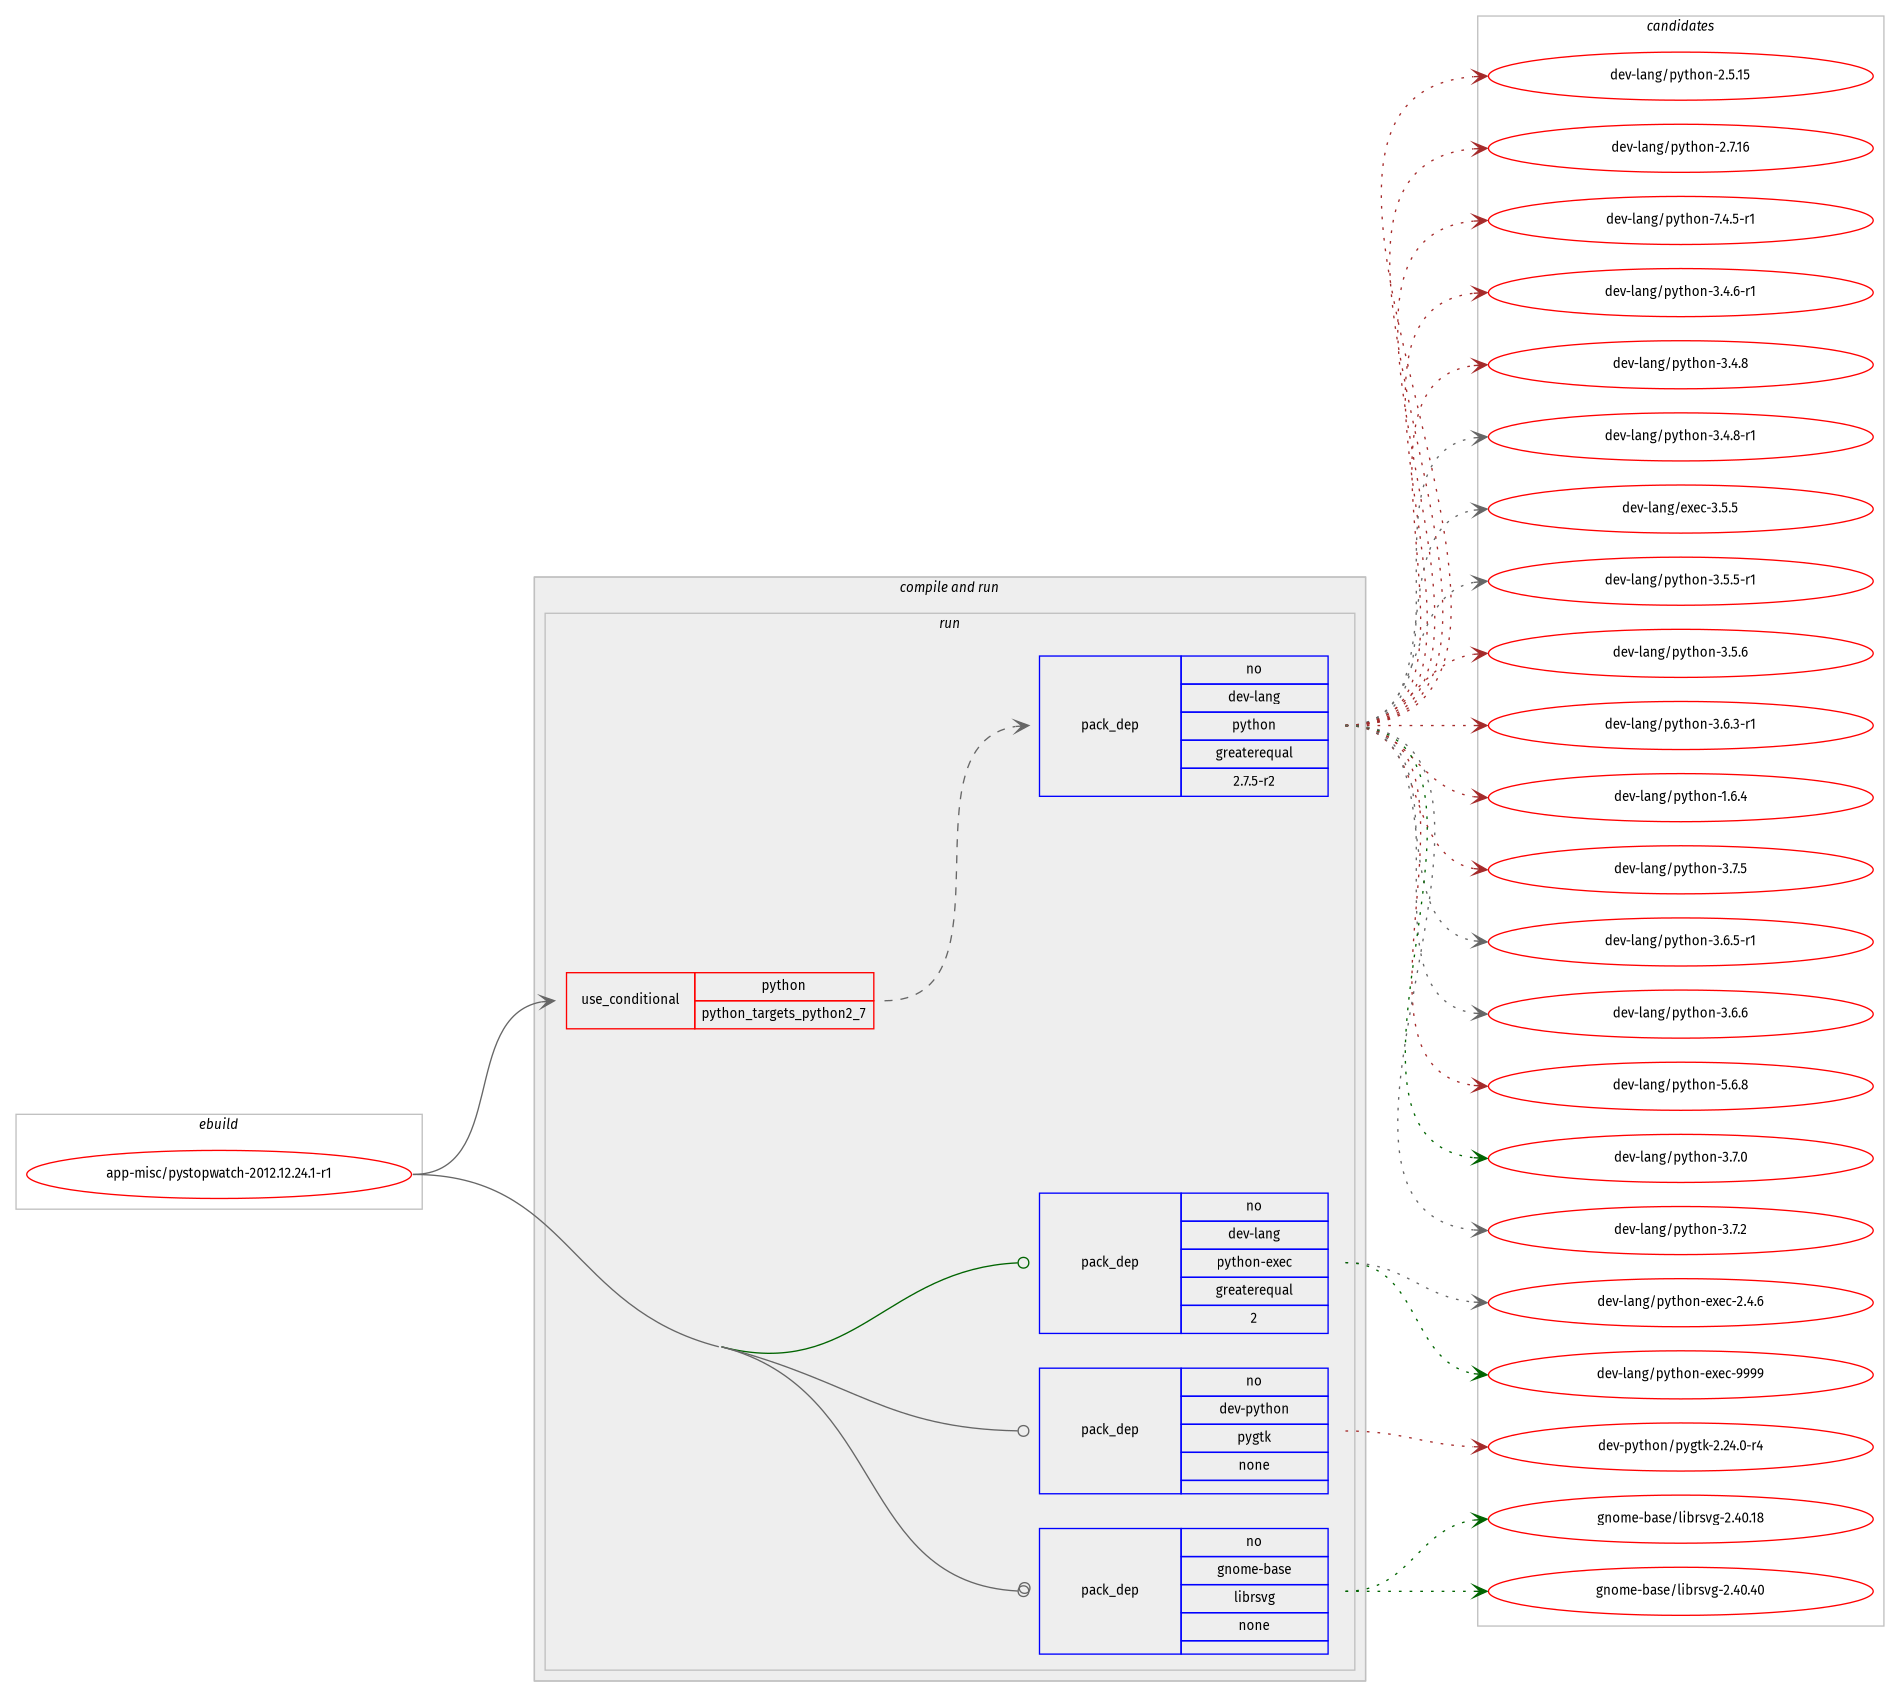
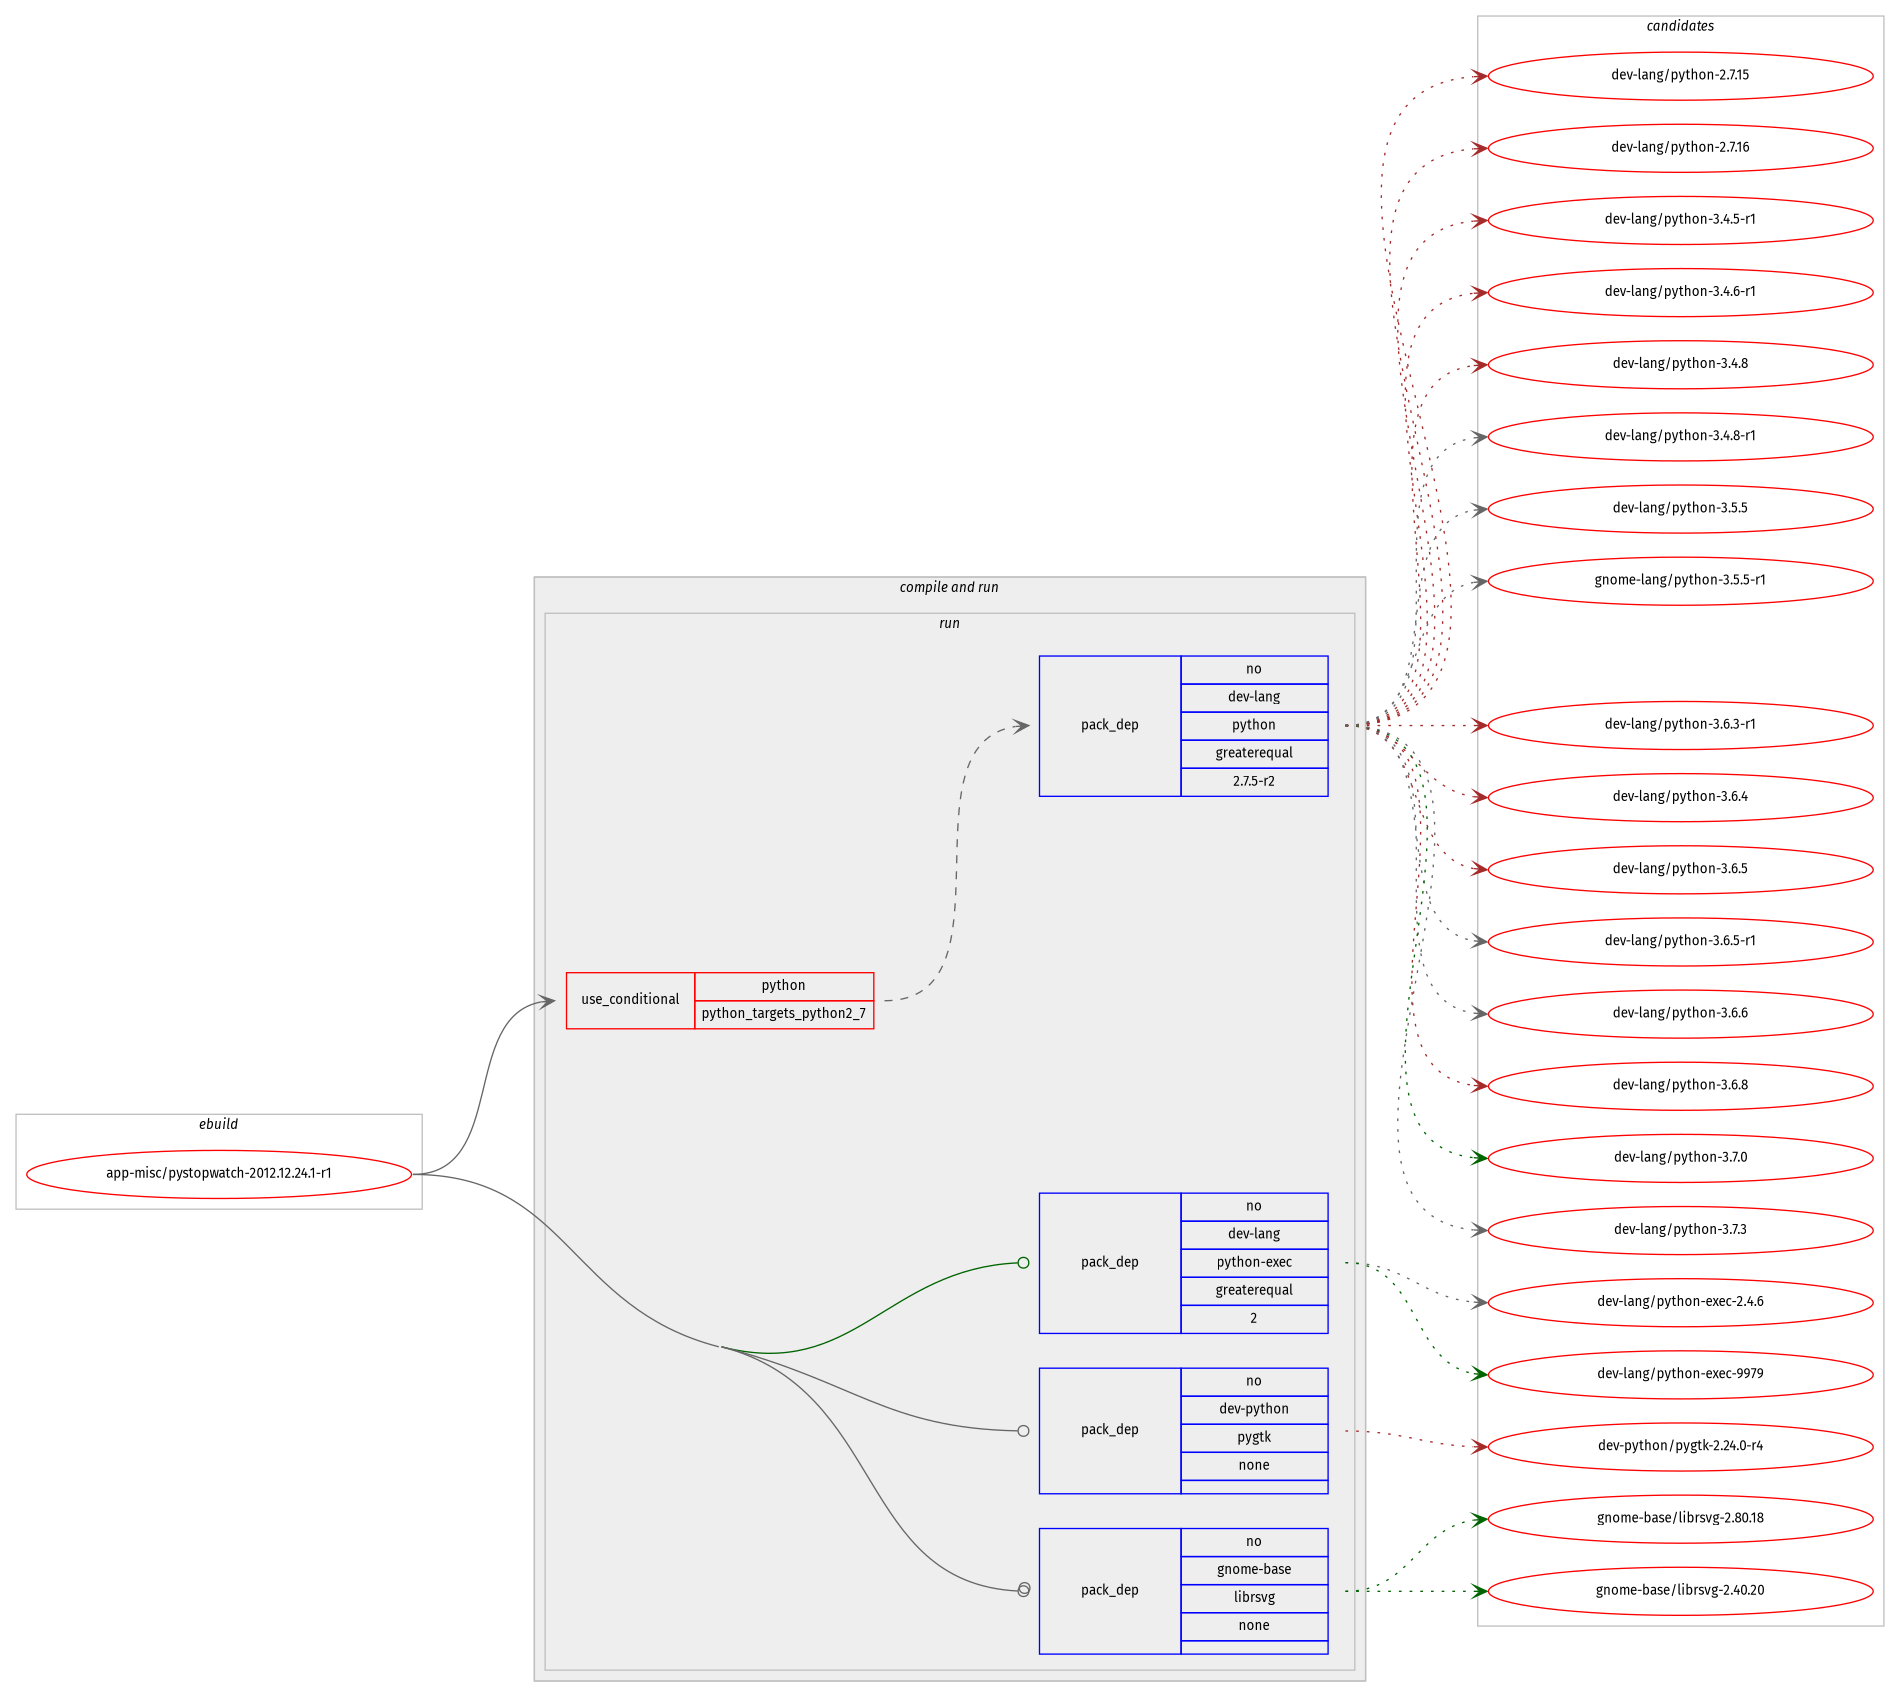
node "dev-lang/python-2.5.15": label "dev-lang/python-2.5.15" -> "dev-lang/python-2.7.15"
node "dev-lang/python-7.4.5-r1": label "dev-lang/python-7.4.5-r1" -> "dev-lang/python-3.4.5-r1"
node "dev-lang/exec-3.5.5": label "dev-lang/exec-3.5.5" -> "dev-lang/python-3.5.5"
node "dev-lang/python-3.5.5-r1": label "dev-lang/python-3.5.5-r1" -> "gnome-lang/python-3.5.5-r1"
node "dev-lang/python-3.5.6": removed
node "dev-lang/python-1.6.4": label "dev-lang/python-1.6.4" -> "dev-lang/python-3.6.4"
node "dev-lang/python-3.7.5": label "dev-lang/python-3.7.5" -> "dev-lang/python-3.6.5"
node "dev-lang/python-5.6.8": label "dev-lang/python-5.6.8" -> "dev-lang/python-3.6.8"
node "dev-lang/python-3.7.2": label "dev-lang/python-3.7.2" -> "dev-lang/python-3.7.3"
node "dev-lang/python-exec-9999": label "dev-lang/python-exec-9999" -> "dev-lang/python-exec-9979"
node "gnome-base/librsvg-2.40.18": label "gnome-base/librsvg-2.40.18" -> "gnome-base/librsvg-2.80.18"
node "gnome-base/librsvg-2.40.40": label "gnome-base/librsvg-2.40.40" -> "gnome-base/librsvg-2.40.20"
